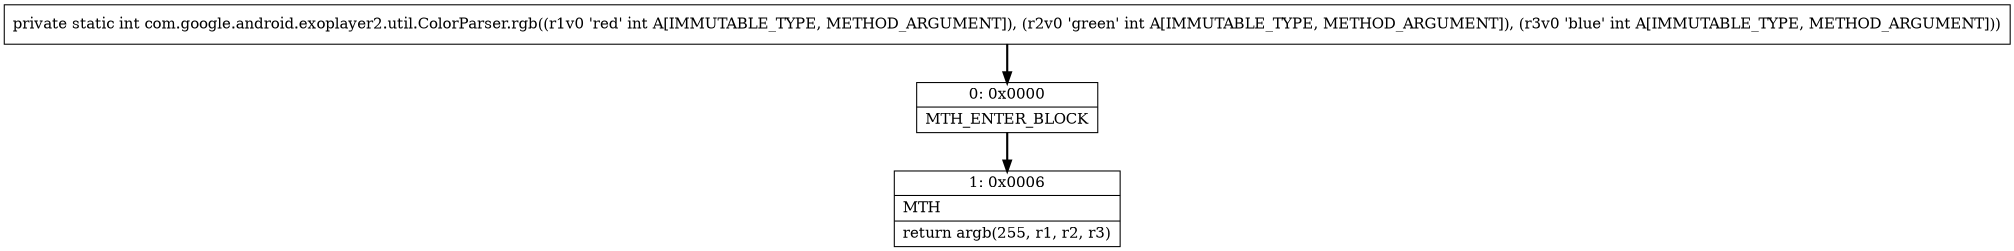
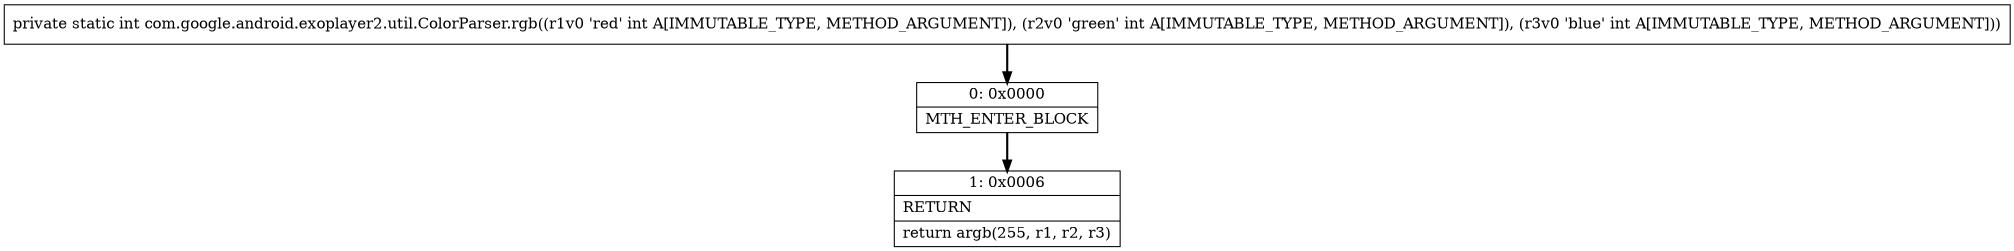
node "1: 0x0006": text "MTH" -> "RETURN"
